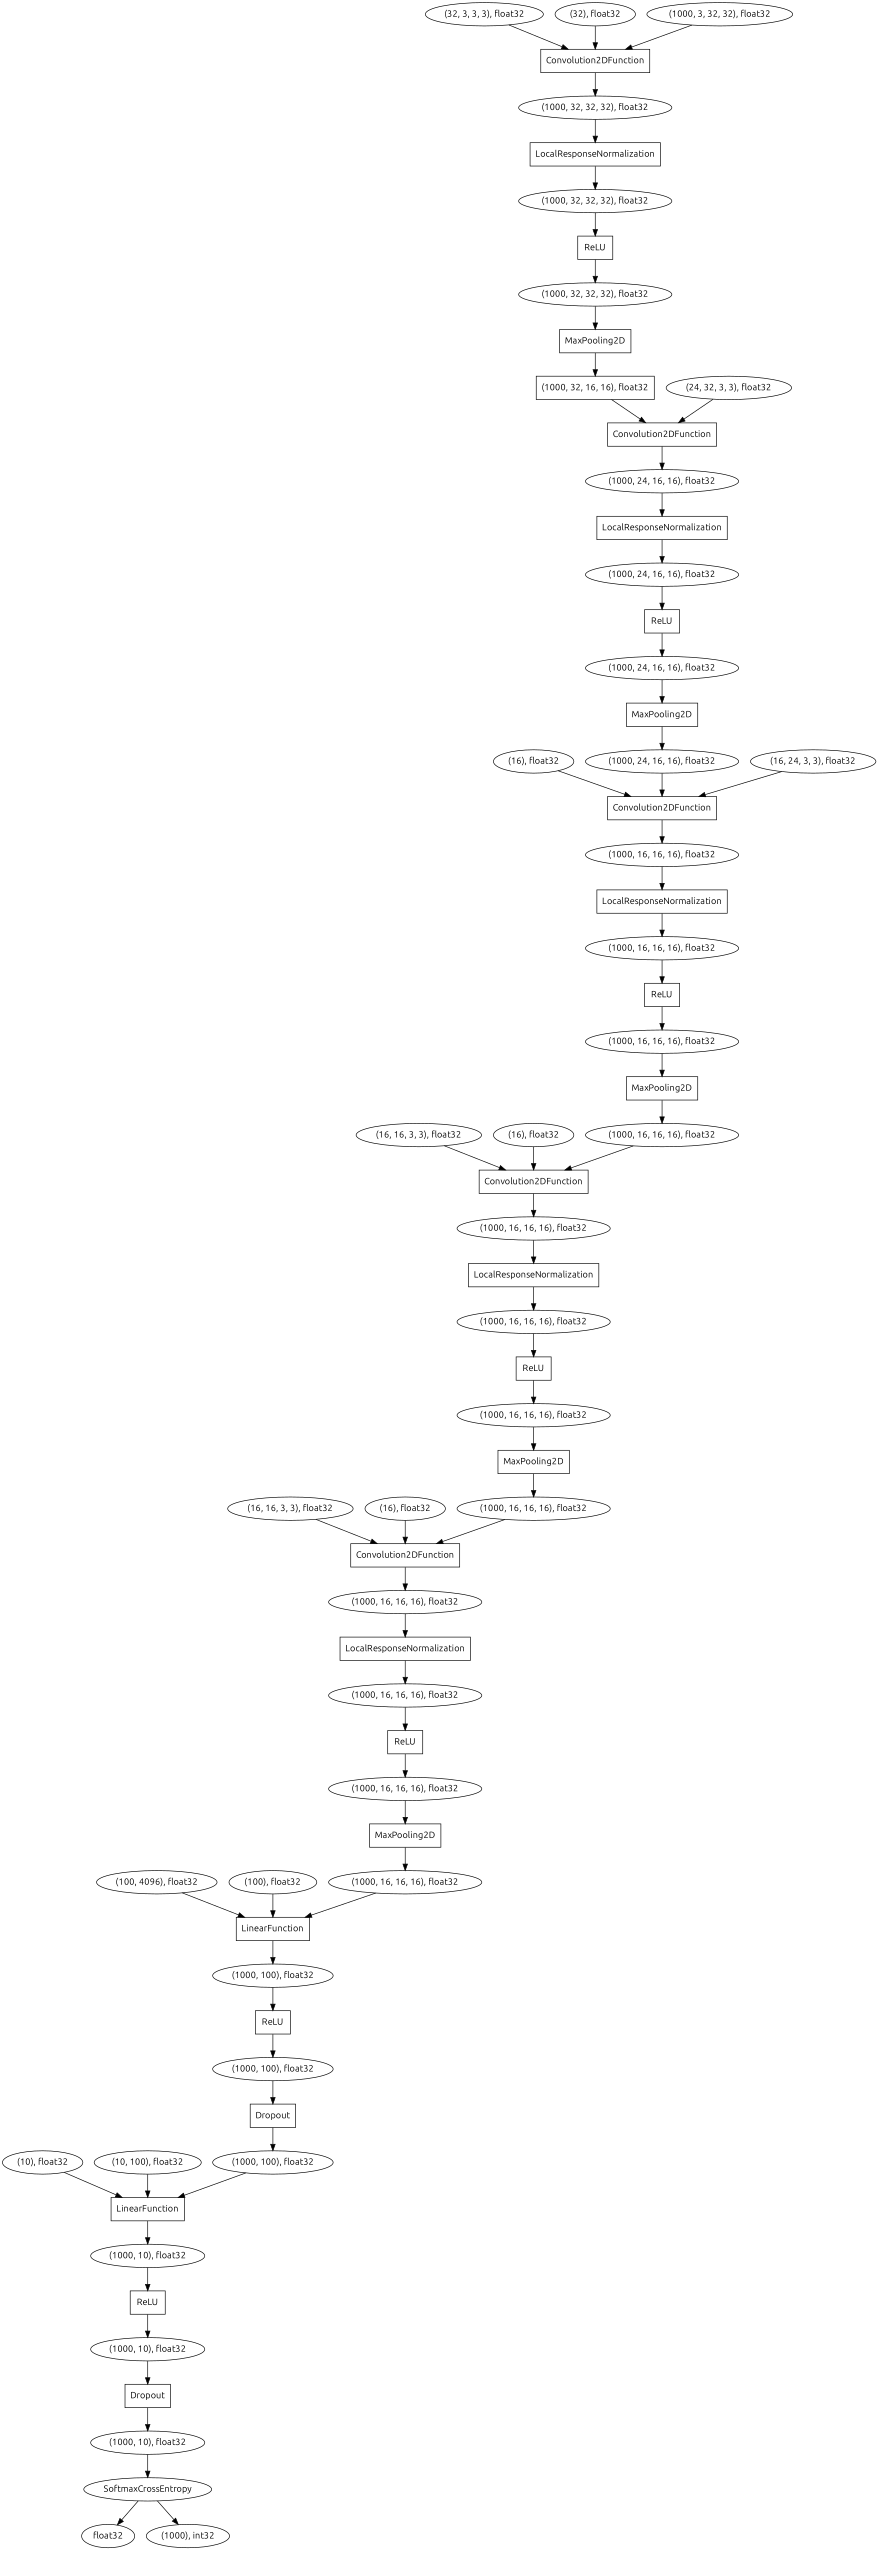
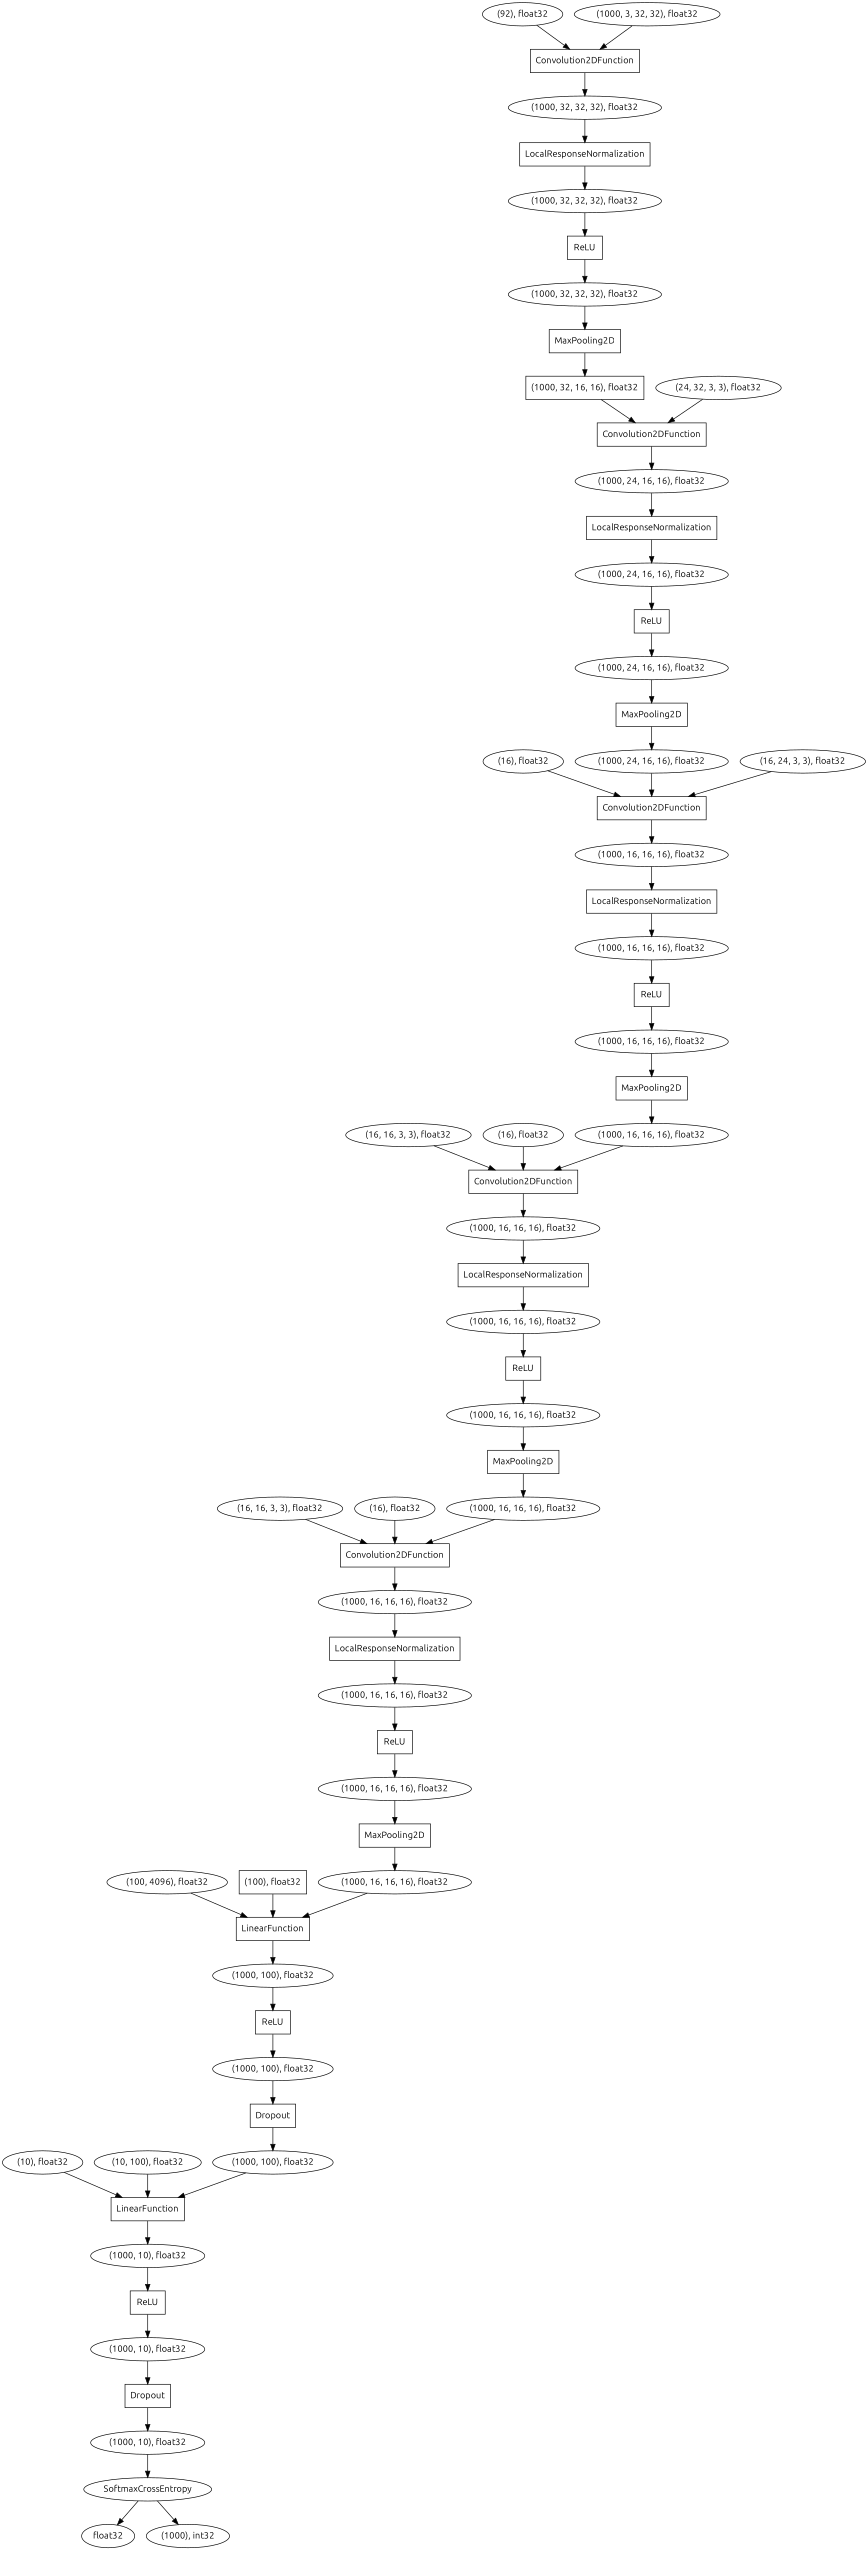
node "(32, 3, 3, 3), float32": removed
node "(32), float32": label "(32), float32" -> "(92), float32"
node "(100), float32": shape ellipse -> box
